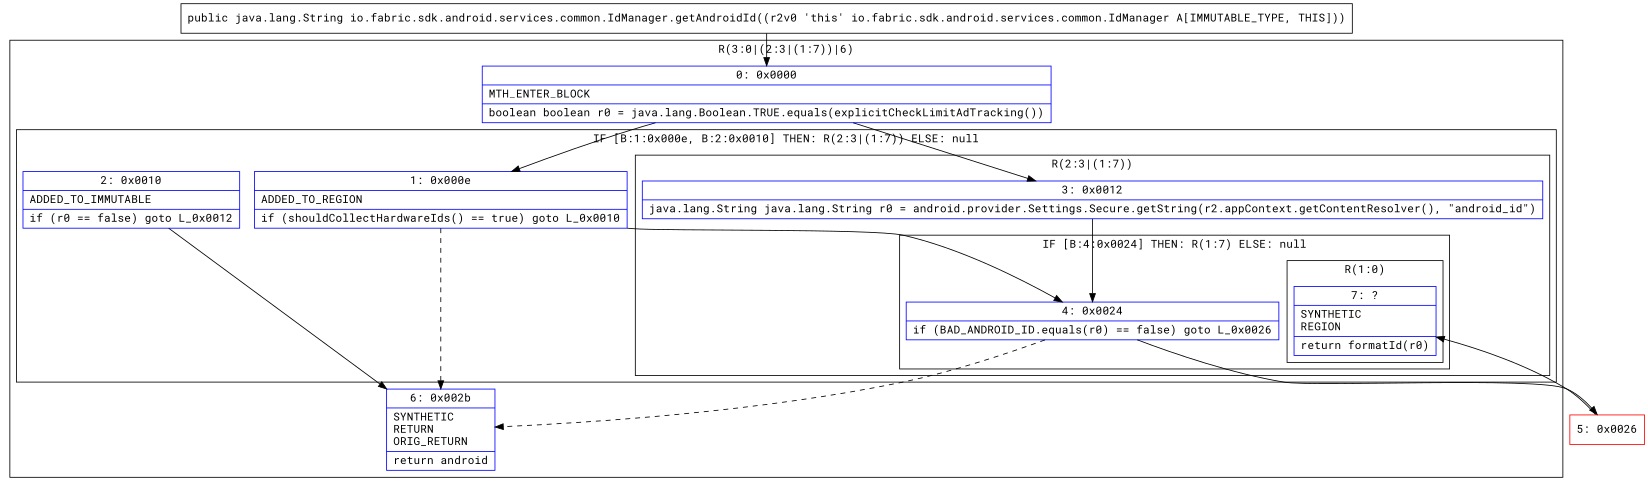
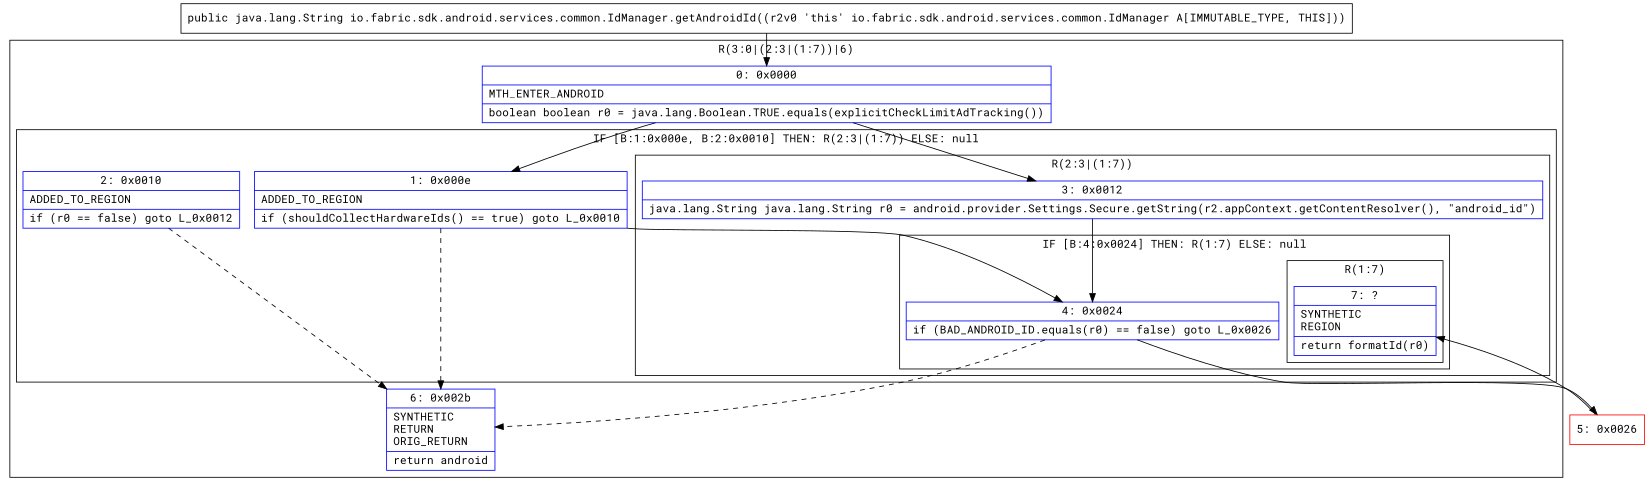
node "0: 0x0000": text "MTH_ENTER_BLOCK" -> "MTH_ENTER_ANDROID"
node "2: 0x0010": text "ADDED_TO_IMMUTABLE" -> "ADDED_TO_REGION"
cluster "R(1:0)": label "R(1:0)" -> "R(1:7)"
edge "2: 0x0010" -> "6: 0x002b": style solid -> dashed
